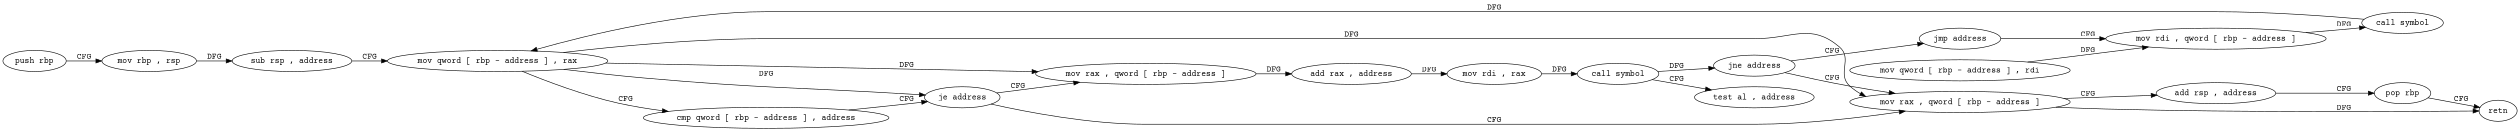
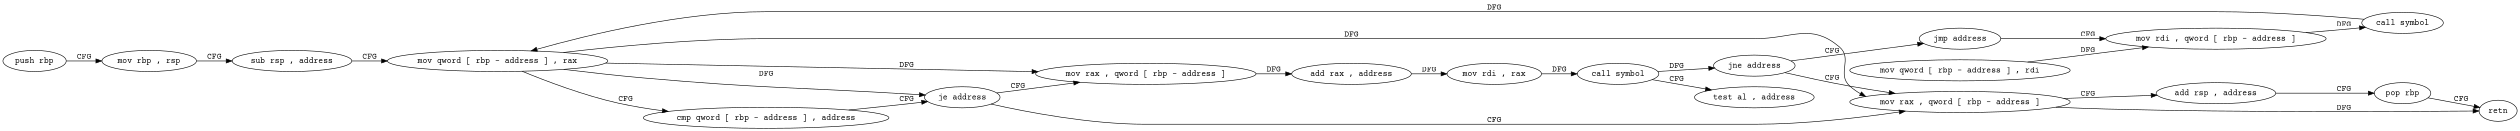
edge "mov rbp , rsp" -> "sub rsp , address": label "DFG" -> "CFG"
